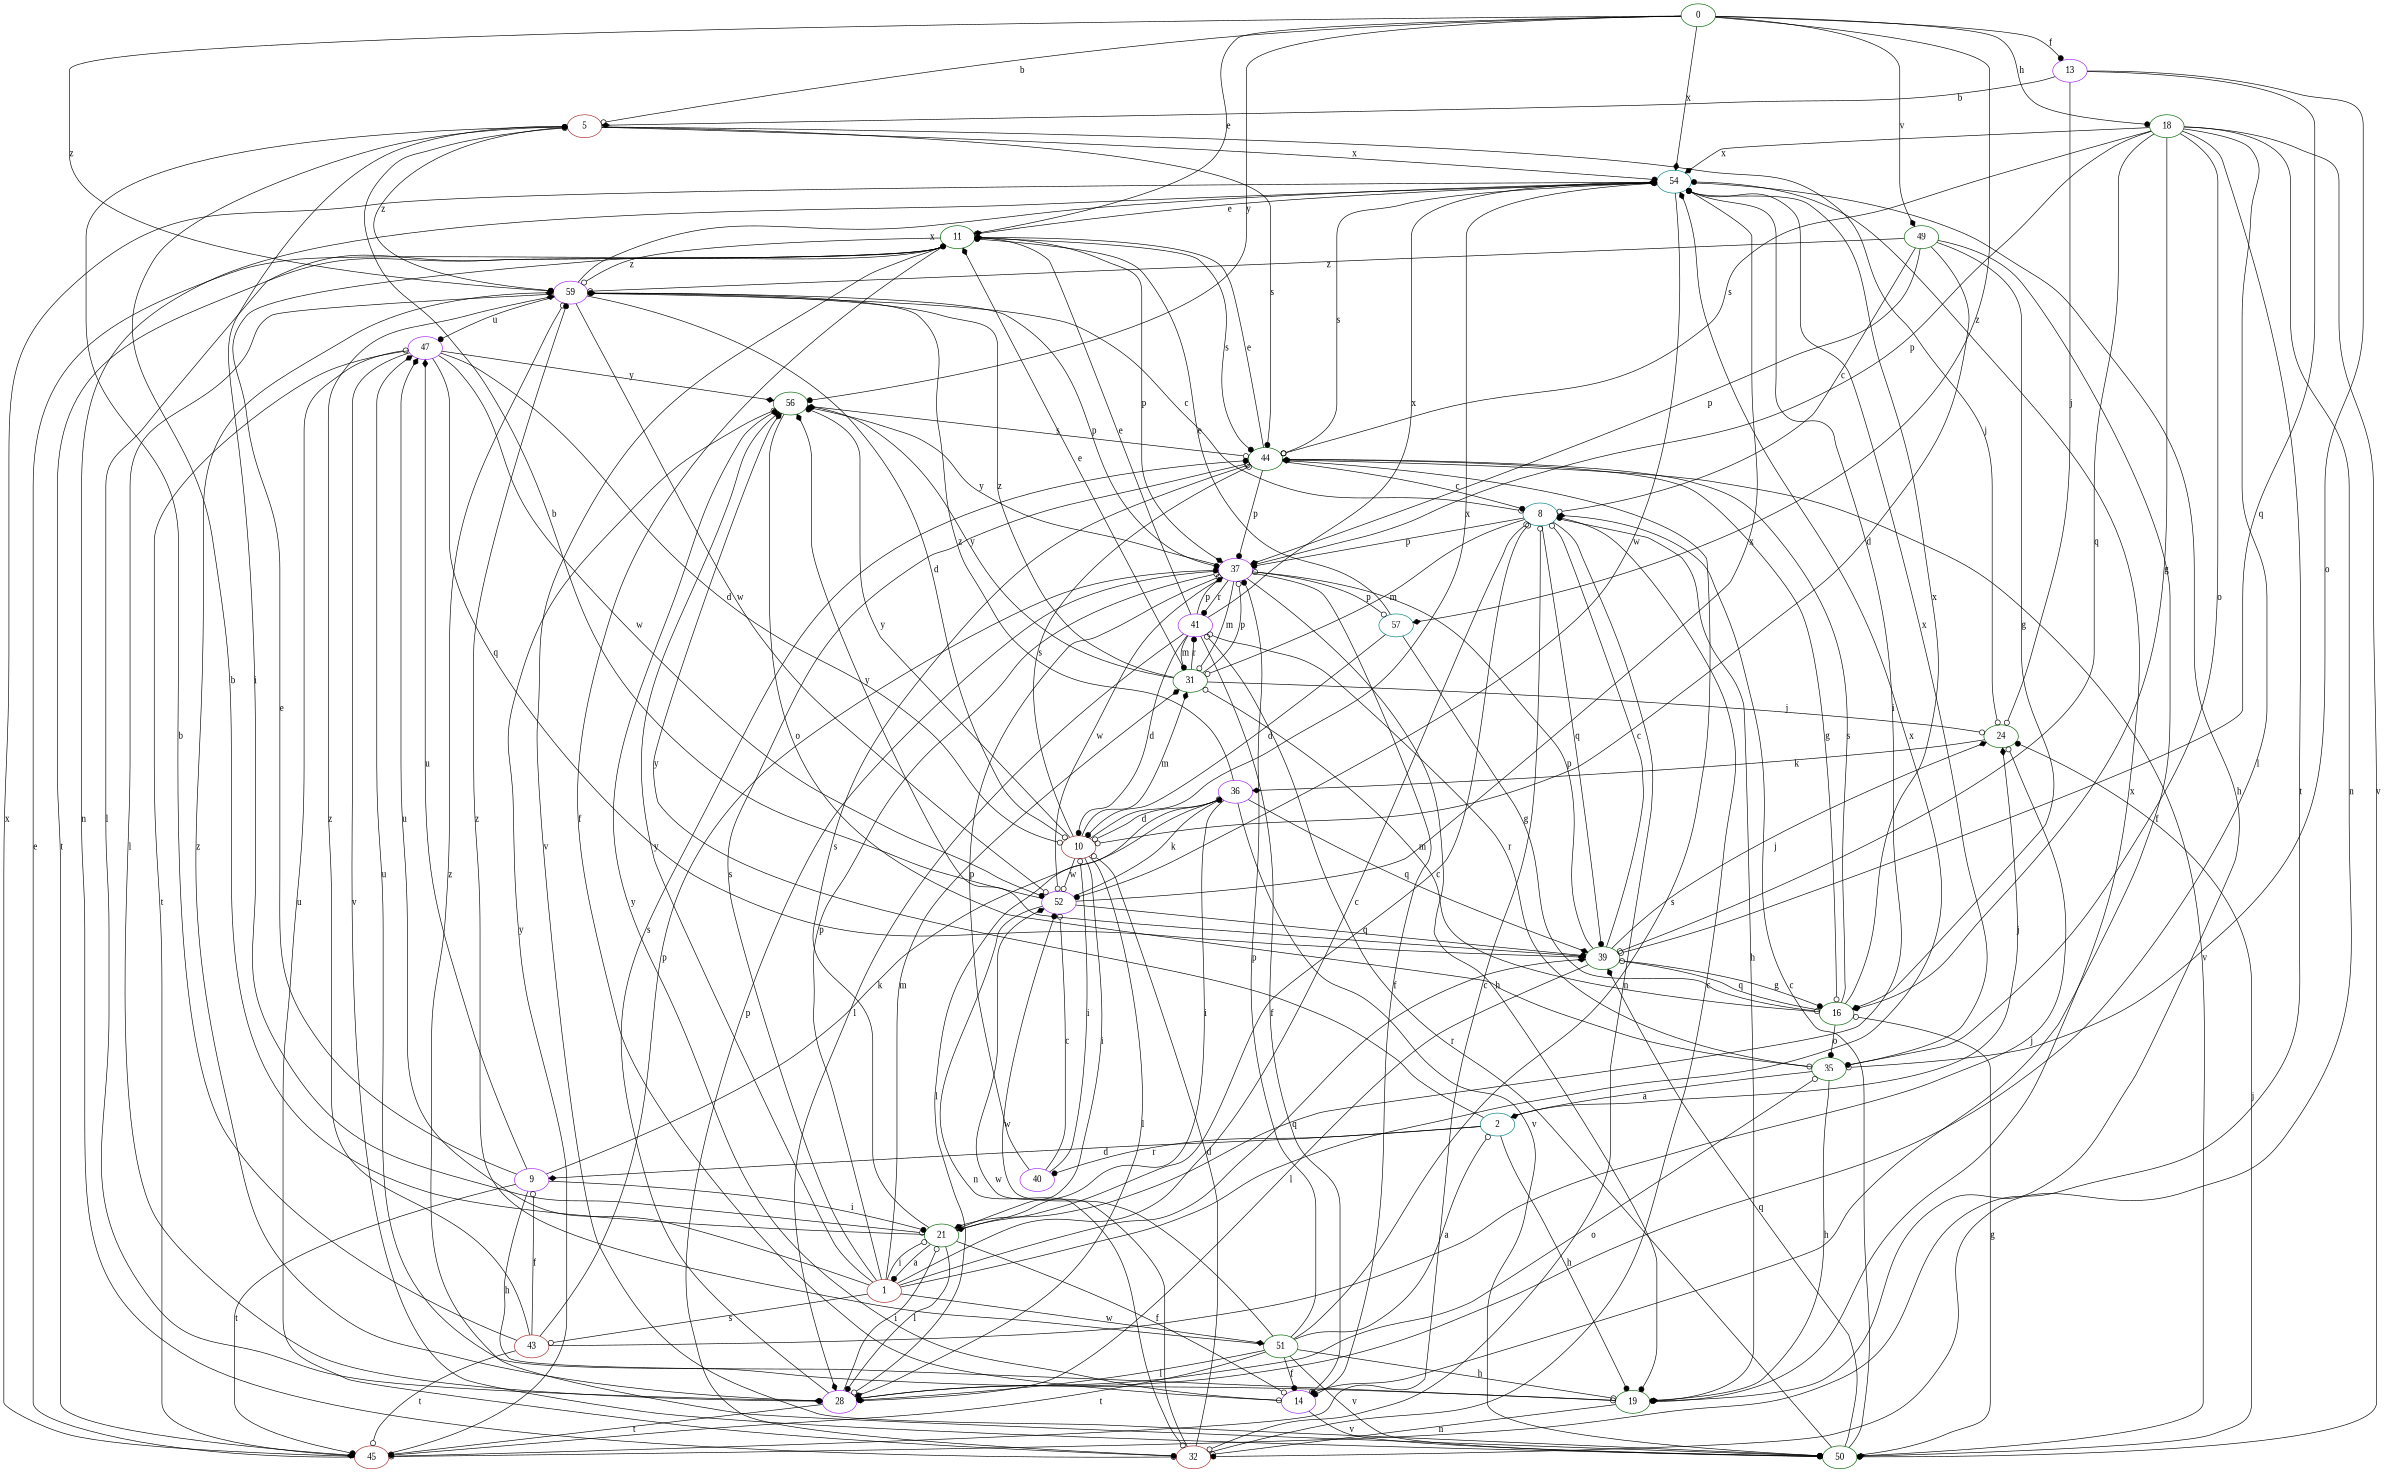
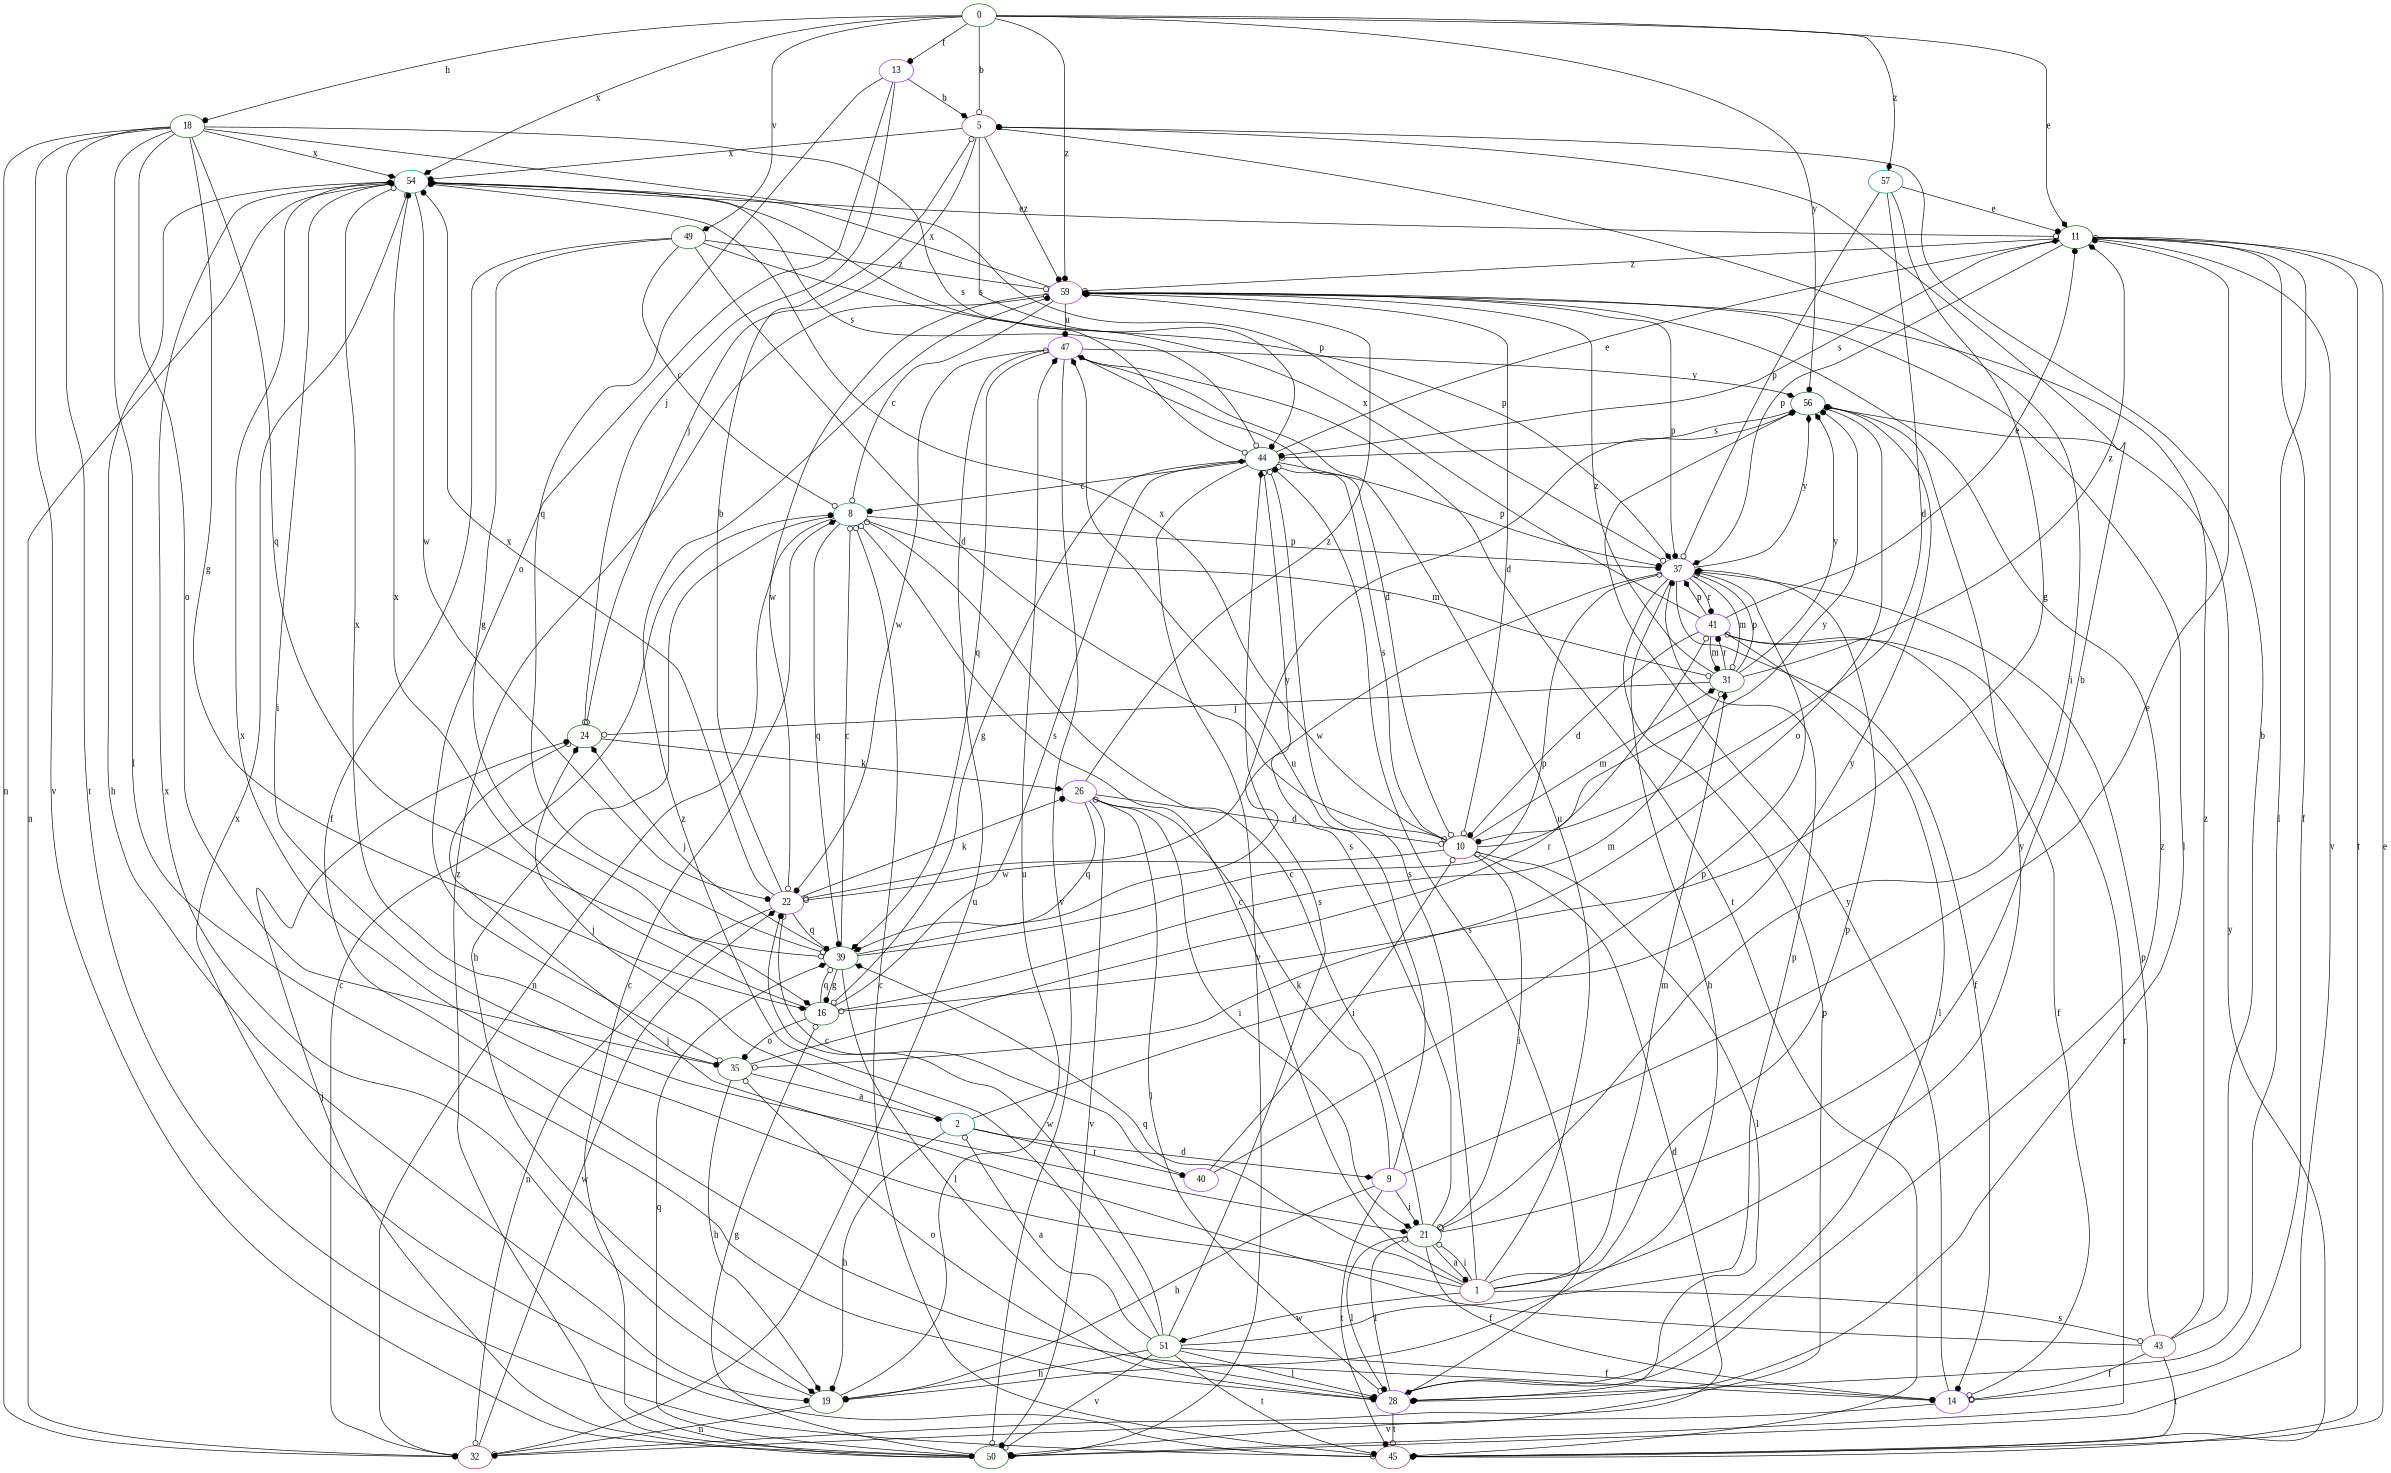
edge "31" -> "11": label "e" -> "z"
edge "37" -> "57": reversed
node "36": label "36" -> "26"
edge "1" -> "37": arrowhead odot -> diamond
node "52": label "52" -> "22"
edge "43" -> "9": now "43" -> "14"
